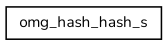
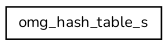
node "omg_hash_hash_s": label "omg_hash_hash_s" -> "omg_hash_table_s"
